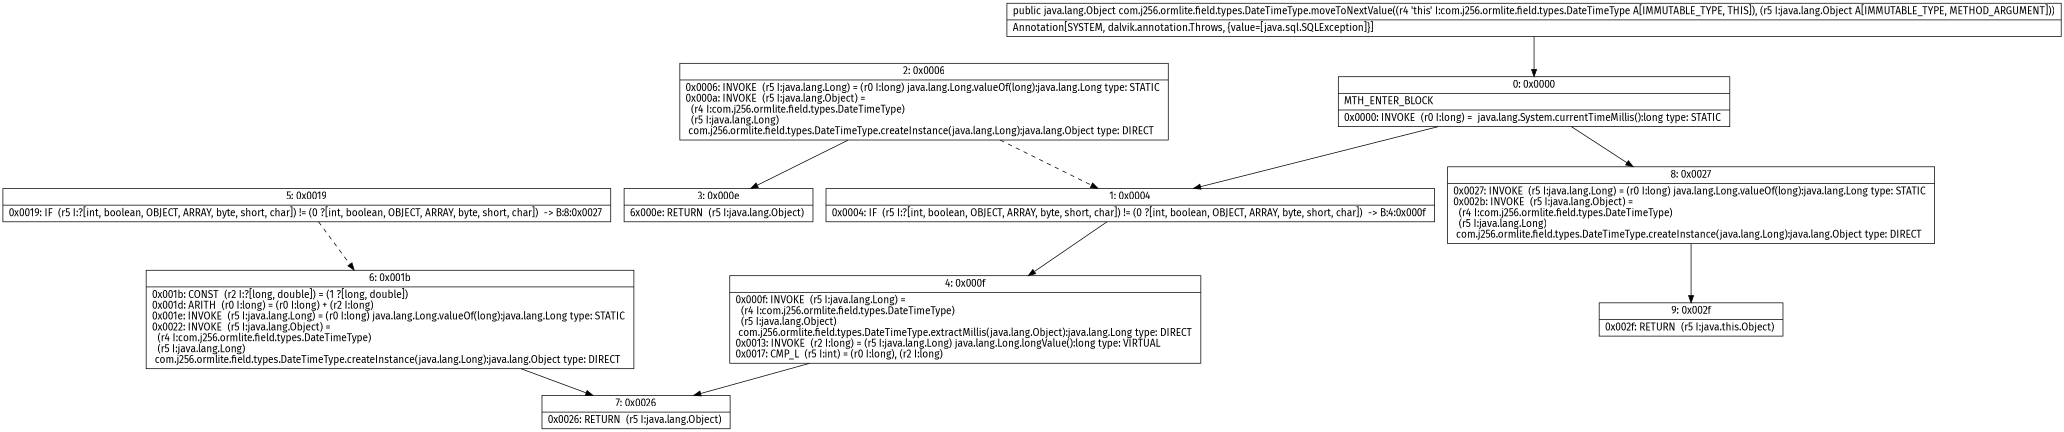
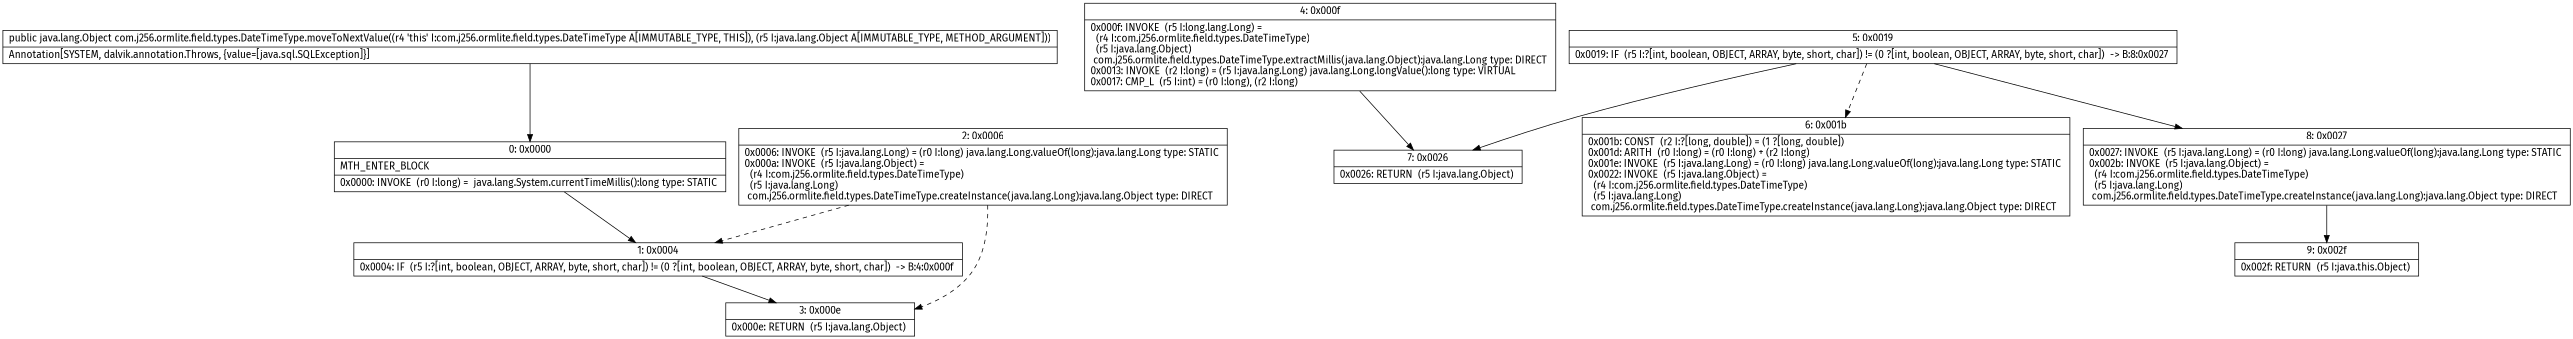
edge "0: 0x0000" -> "8: 0x0027": now "5: 0x0019" -> "8: 0x0027"
edge "2: 0x0006" -> "3: 0x000e": style solid -> dashed
node "3: 0x000e": text "6x000e: RETURN  (r5 I:java.lang.Object)" -> "0x000e: RETURN  (r5 I:java.lang.Object)"
edge "1: 0x0004" -> "4: 0x000f": now "1: 0x0004" -> "3: 0x000e"
node "4: 0x000f": text "0x000f: INVOKE  (r5 I:java.lang.Long) =" -> "0x000f: INVOKE  (r5 I:long.lang.Long) ="
edge "6: 0x001b" -> "7: 0x0026": now "5: 0x0019" -> "7: 0x0026"
